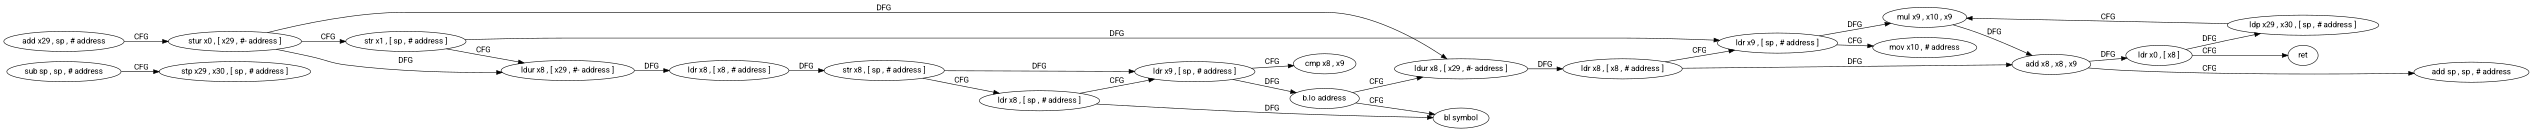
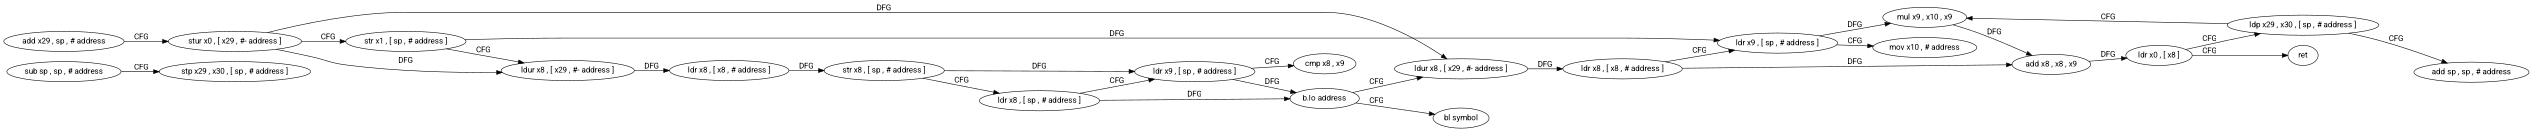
edge "ldr x0 , [ x8 ]" -> "ldp x29 , x30 , [ sp , # address ]": label "DFG" -> "CFG"
edge "add x8 , x8 , x9" -> "add sp , sp , # address": now "ldp x29 , x30 , [ sp , # address ]" -> "add sp , sp , # address"
edge "ldr x8 , [ sp , # address ]" -> "bl symbol": now "ldr x8 , [ sp , # address ]" -> "b.lo address"
